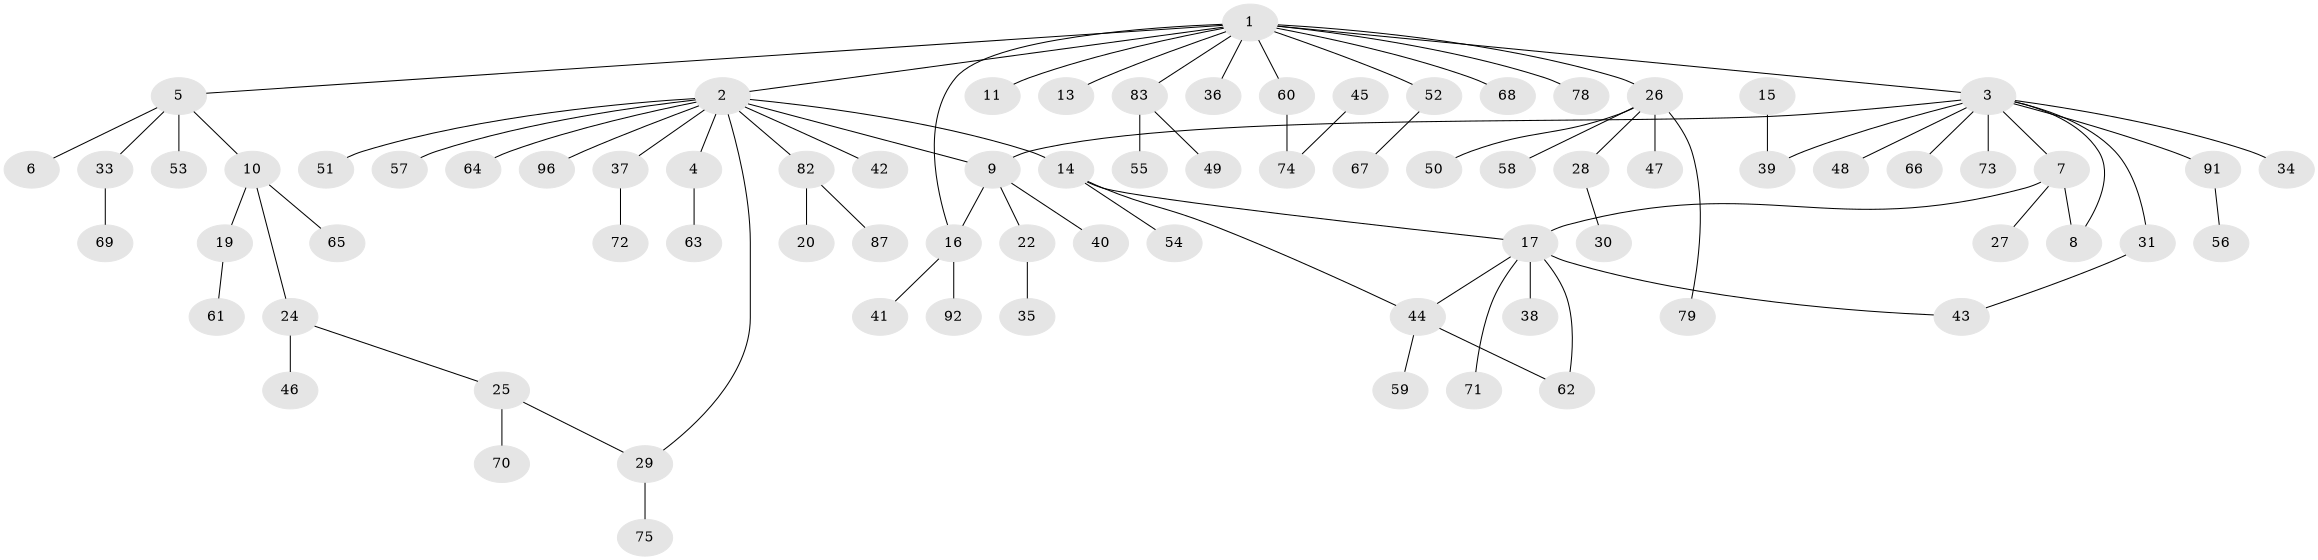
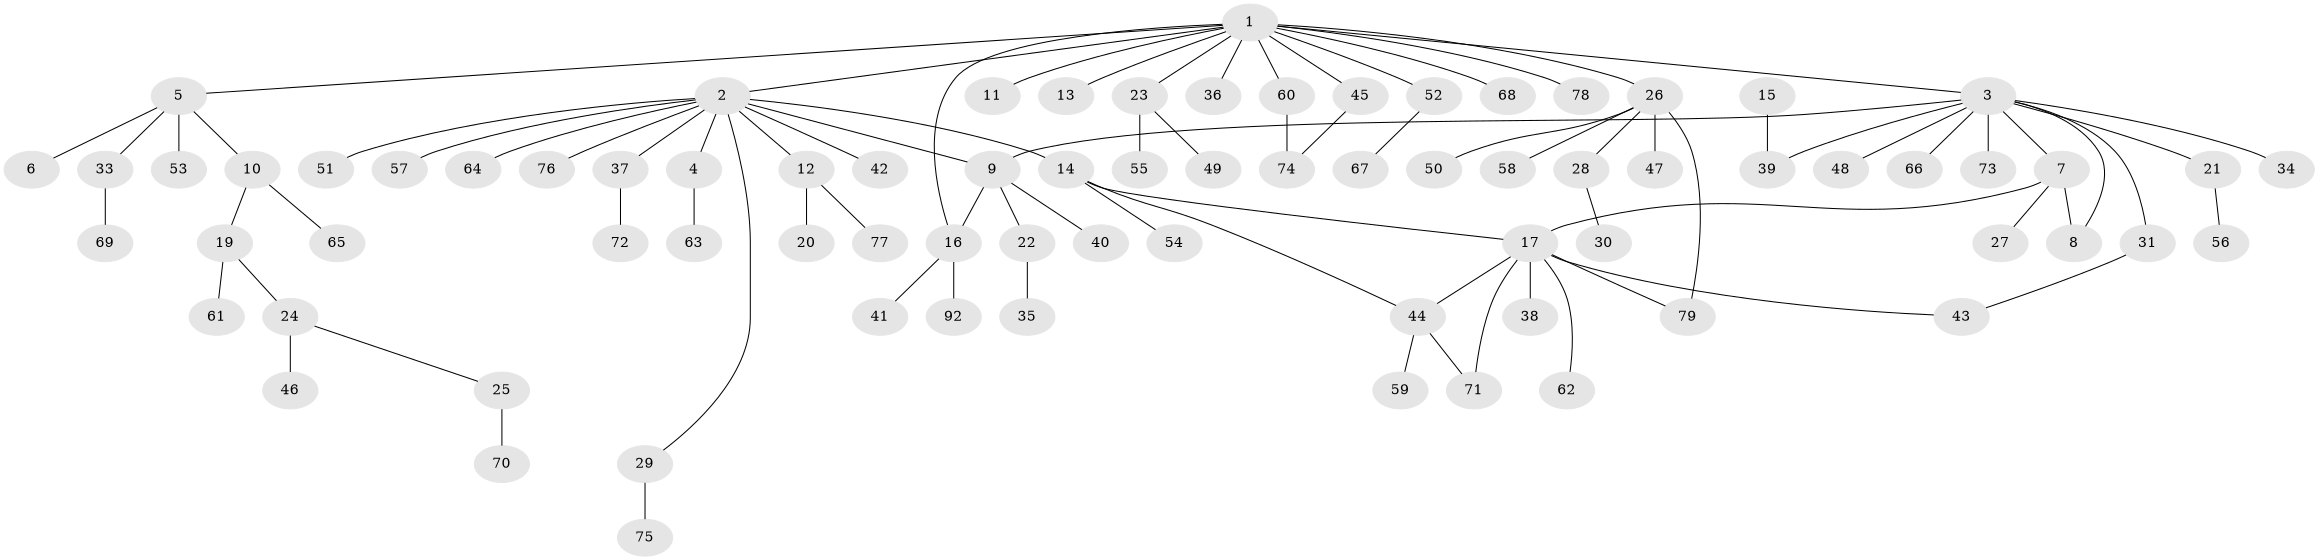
edge "1" -- "45": added
node "83": label "83" -> "23"
node "96": label "96" -> "76"
node "82": label "82" -> "12"
node "91": label "91" -> "21"
edge "10" -- "24": now "19" -- "24"
node "87": label "87" -> "77"
edge "17" -- "79": added
edge "44" -- "62": now "44" -- "71"
edge "25" -- "29": removed
